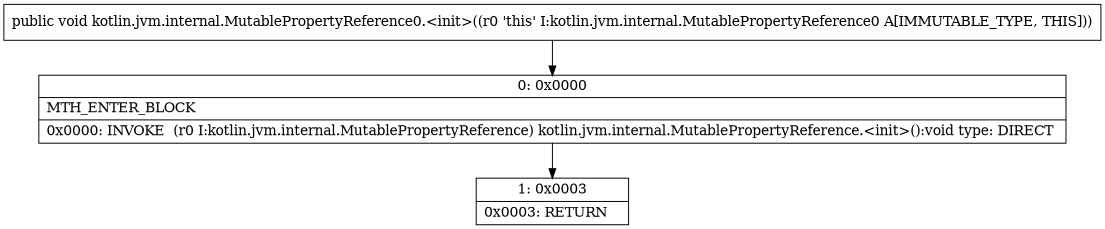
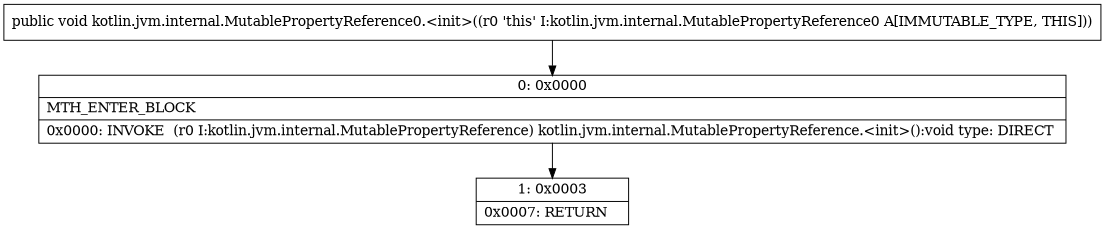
node "1: 0x0003": text "0x0003: RETURN" -> "0x0007: RETURN"
